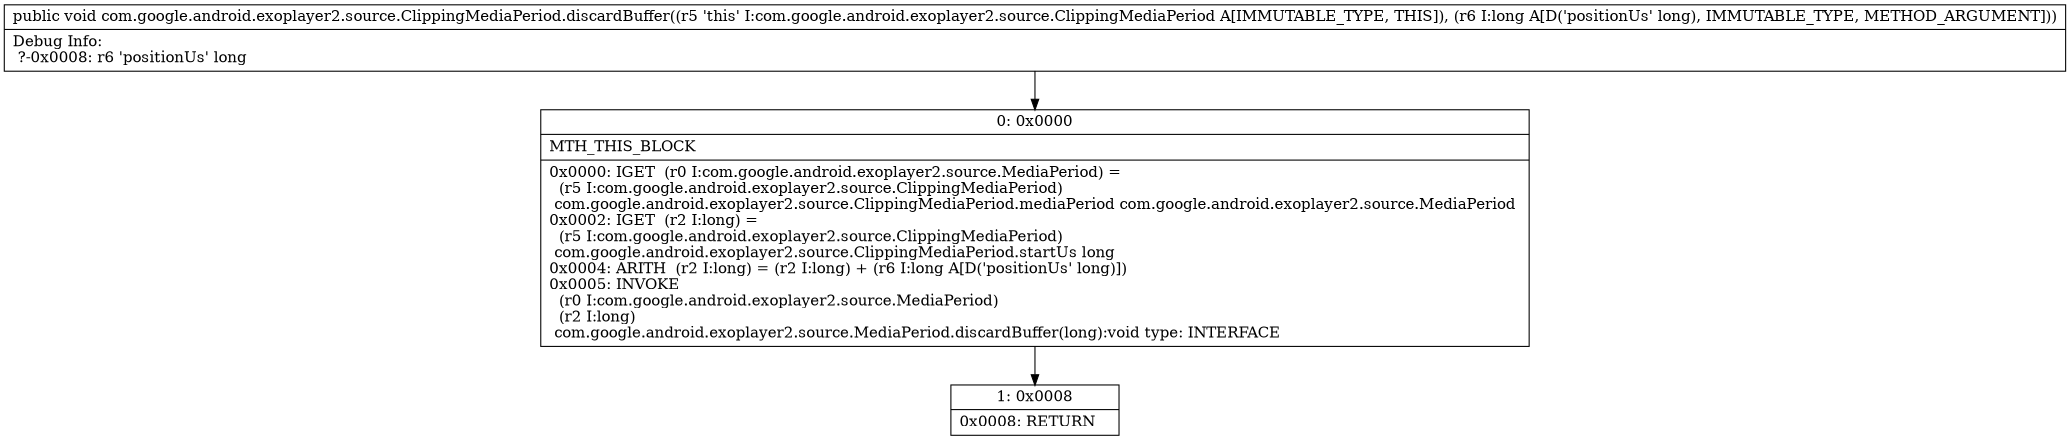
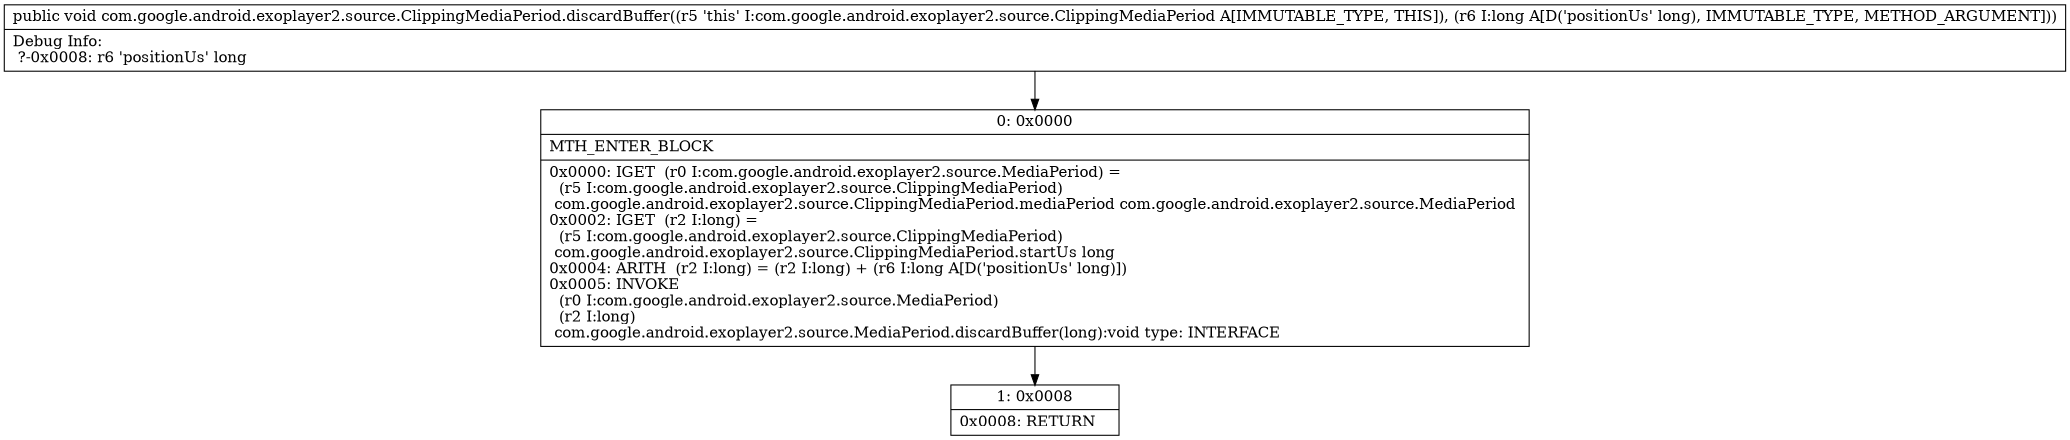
node "0: 0x0000": text "MTH_THIS_BLOCK" -> "MTH_ENTER_BLOCK"
